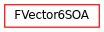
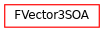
node "FVector6SOA": label "FVector6SOA" -> "FVector3SOA"
